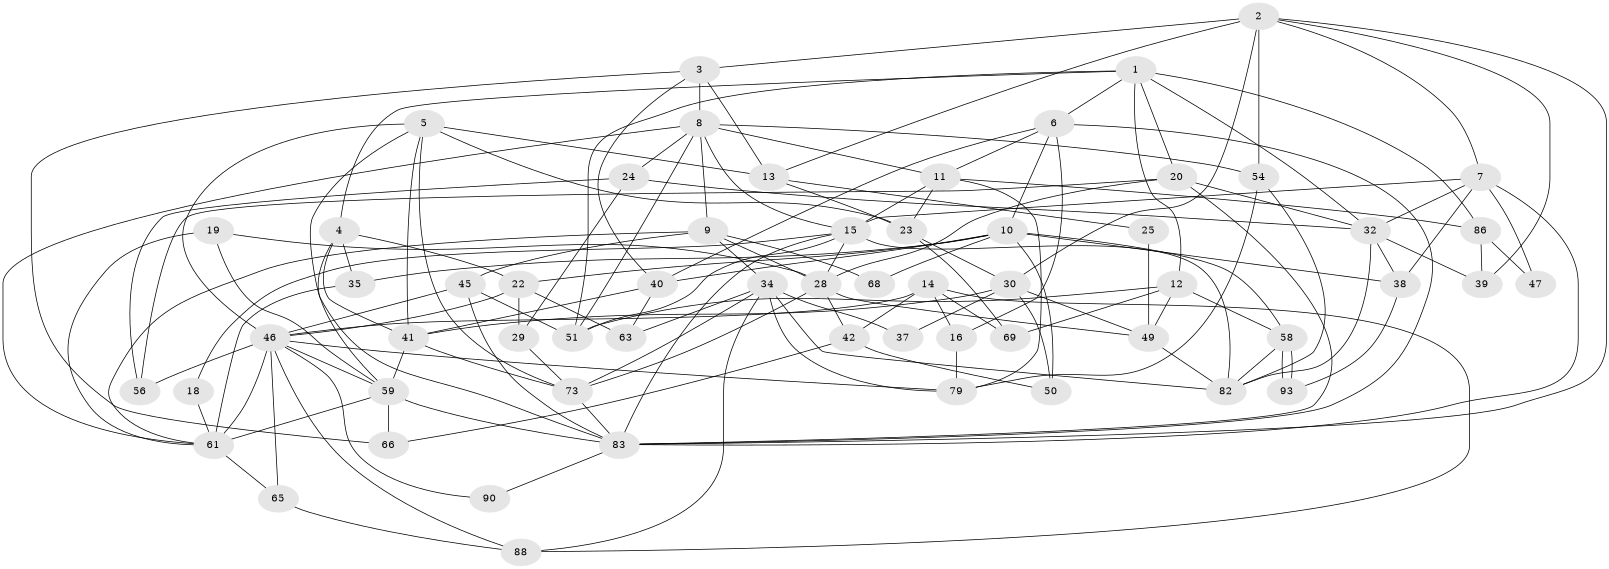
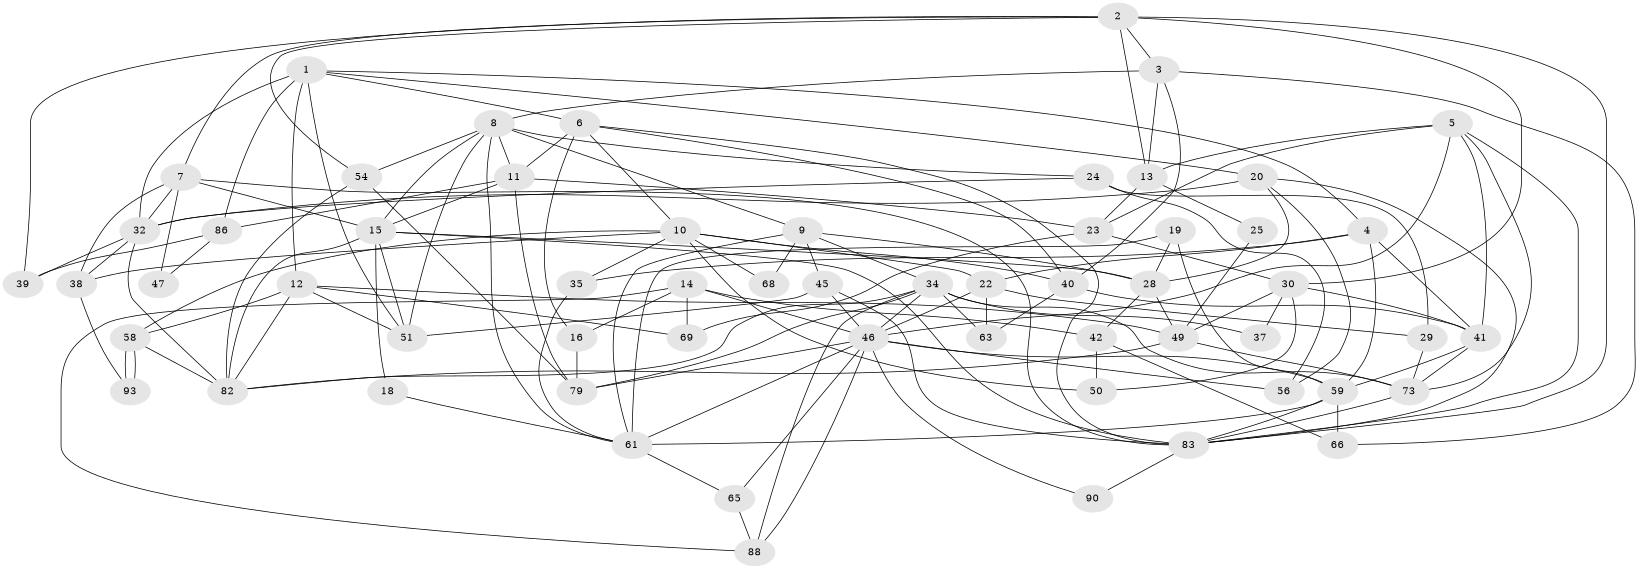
edge "34" -- "46": added
edge "12" -- "82": added
edge "28" -- "73": now "49" -- "73"
